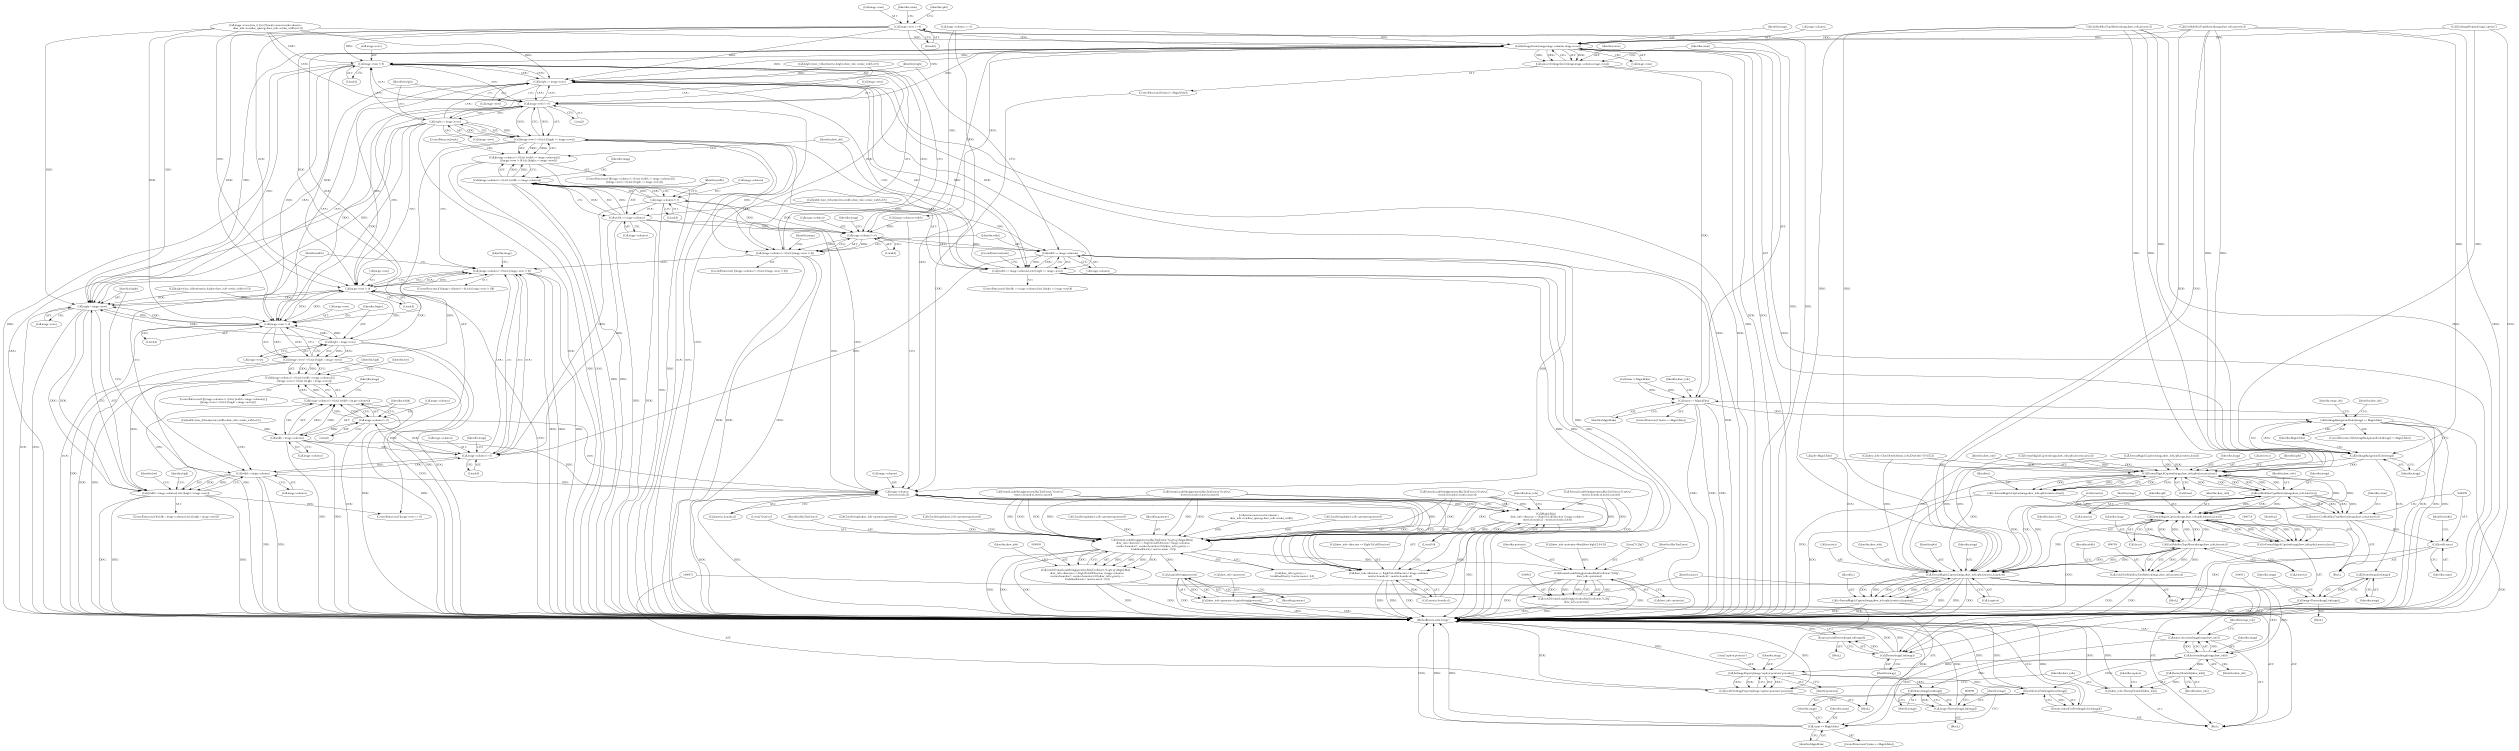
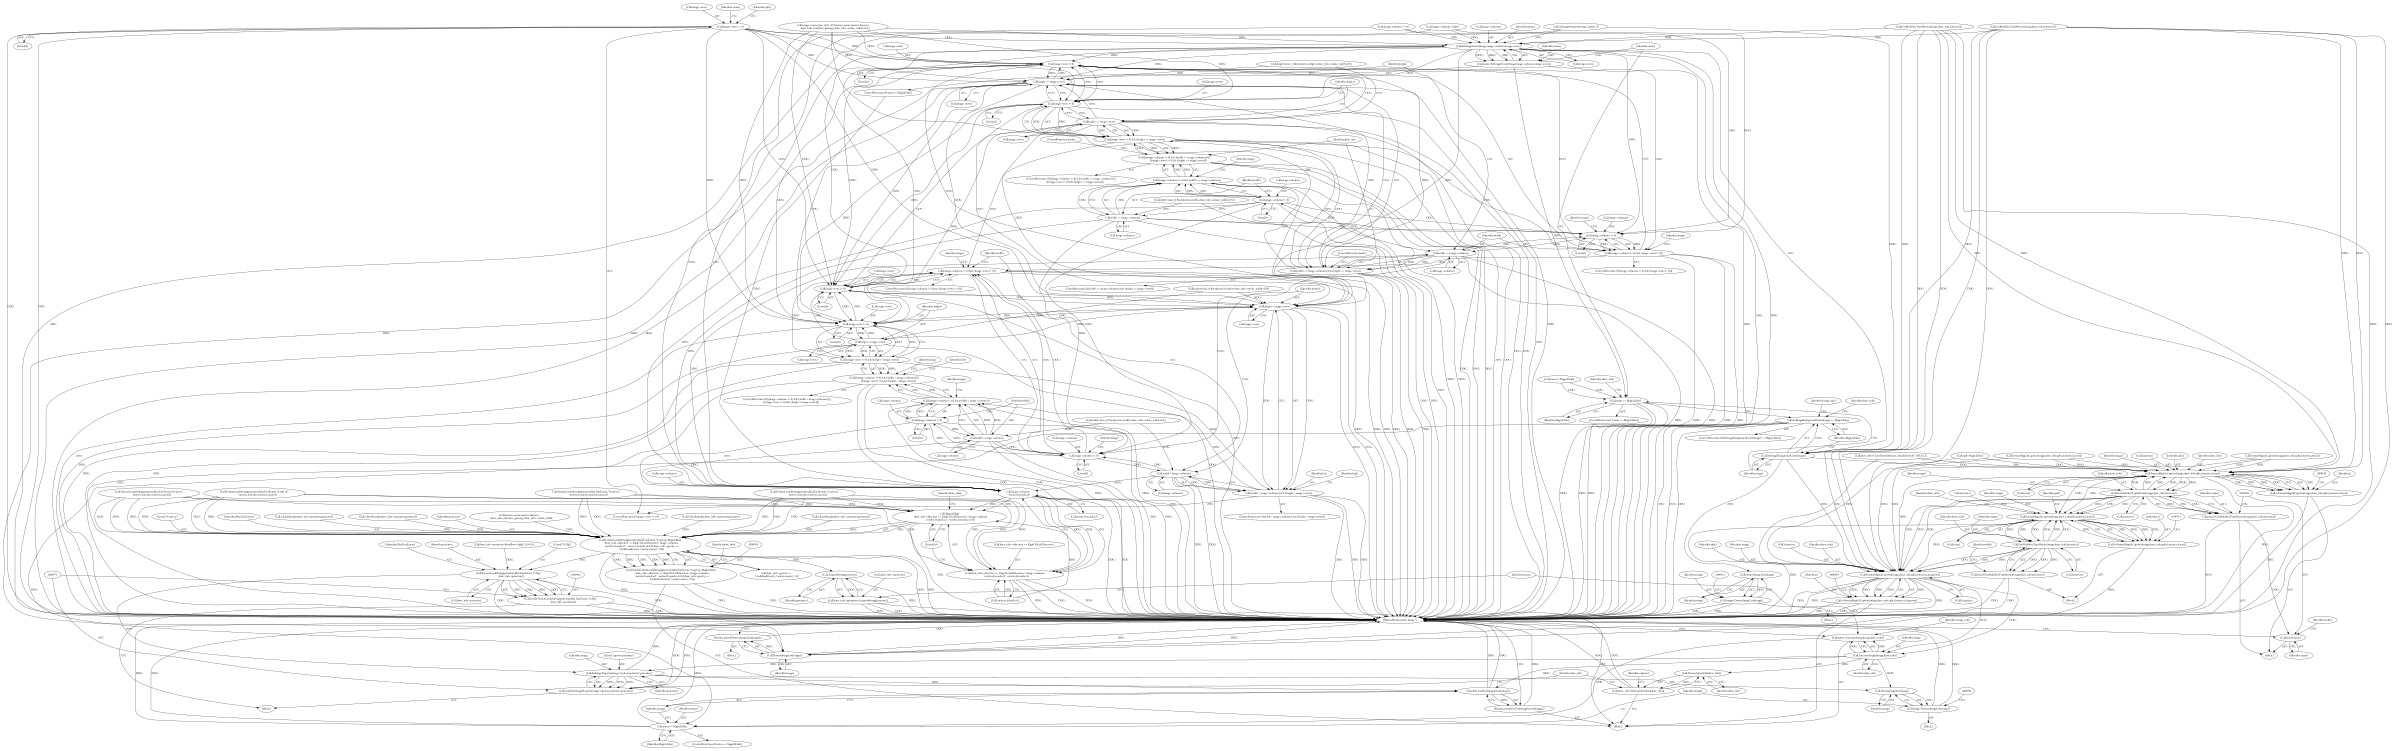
edge "(Call,SetImageExtent(image,image->columns,image->rows))" -> "(Call,image->columns=width)": reversed
edge "(Call,(width >= image->columns) && (height >= image->rows))" -> "(Call,(image->columns != 0) && (width >= image->columns))": label "AST: " -> "DDG: "
edge "(Call,(image->rows != 0) && (height >= image->rows))" -> "(ControlStructure,if (image->rows == 0))": now "(Call,image->rows == 0)" -> "(ControlStructure,if (image->rows == 0))"
node "1000550": added
node "1000760": removed
node "1000897": added
edge "(Call,(void) status)" -> "(MethodReturn,static Image *)": reversed
edge "(Call,draw_info=DestroyDrawInfo(draw_info))" -> "(Call,DestroyDrawInfo(draw_info))": added, label "CFG:"
